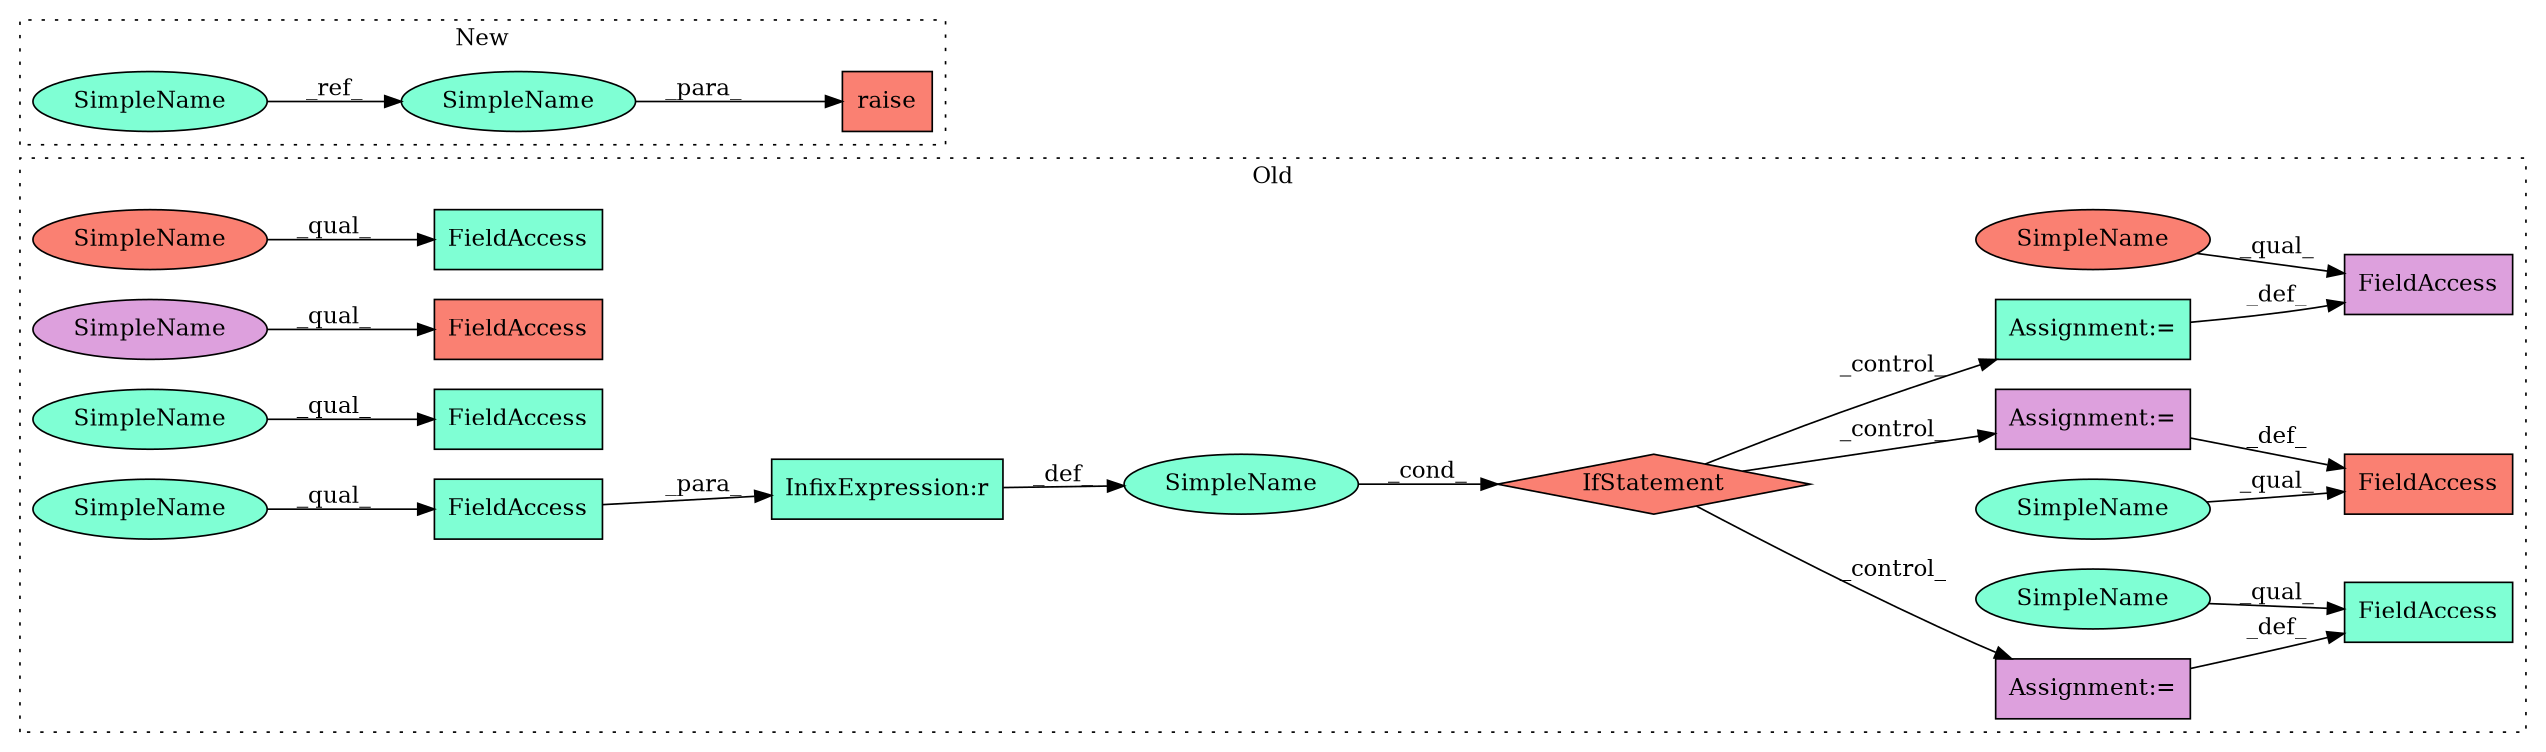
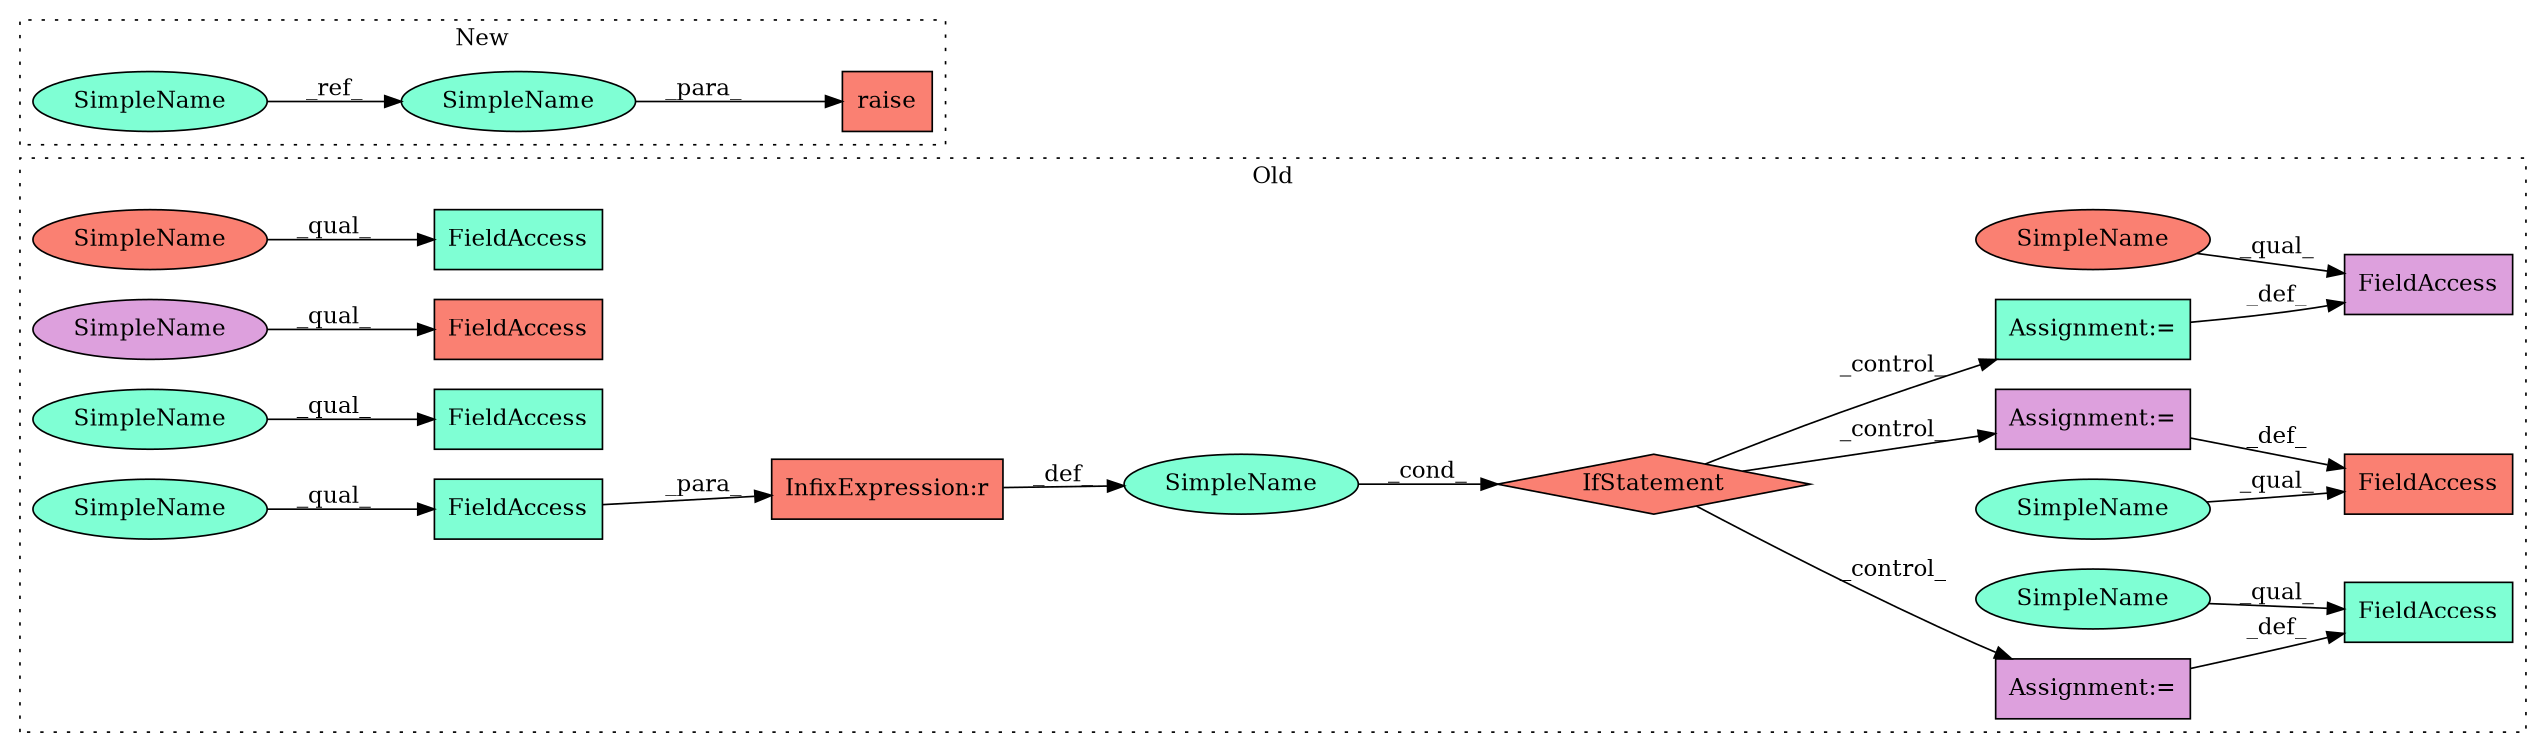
node "InfixExpression:r": fillcolor aquamarine -> salmon
